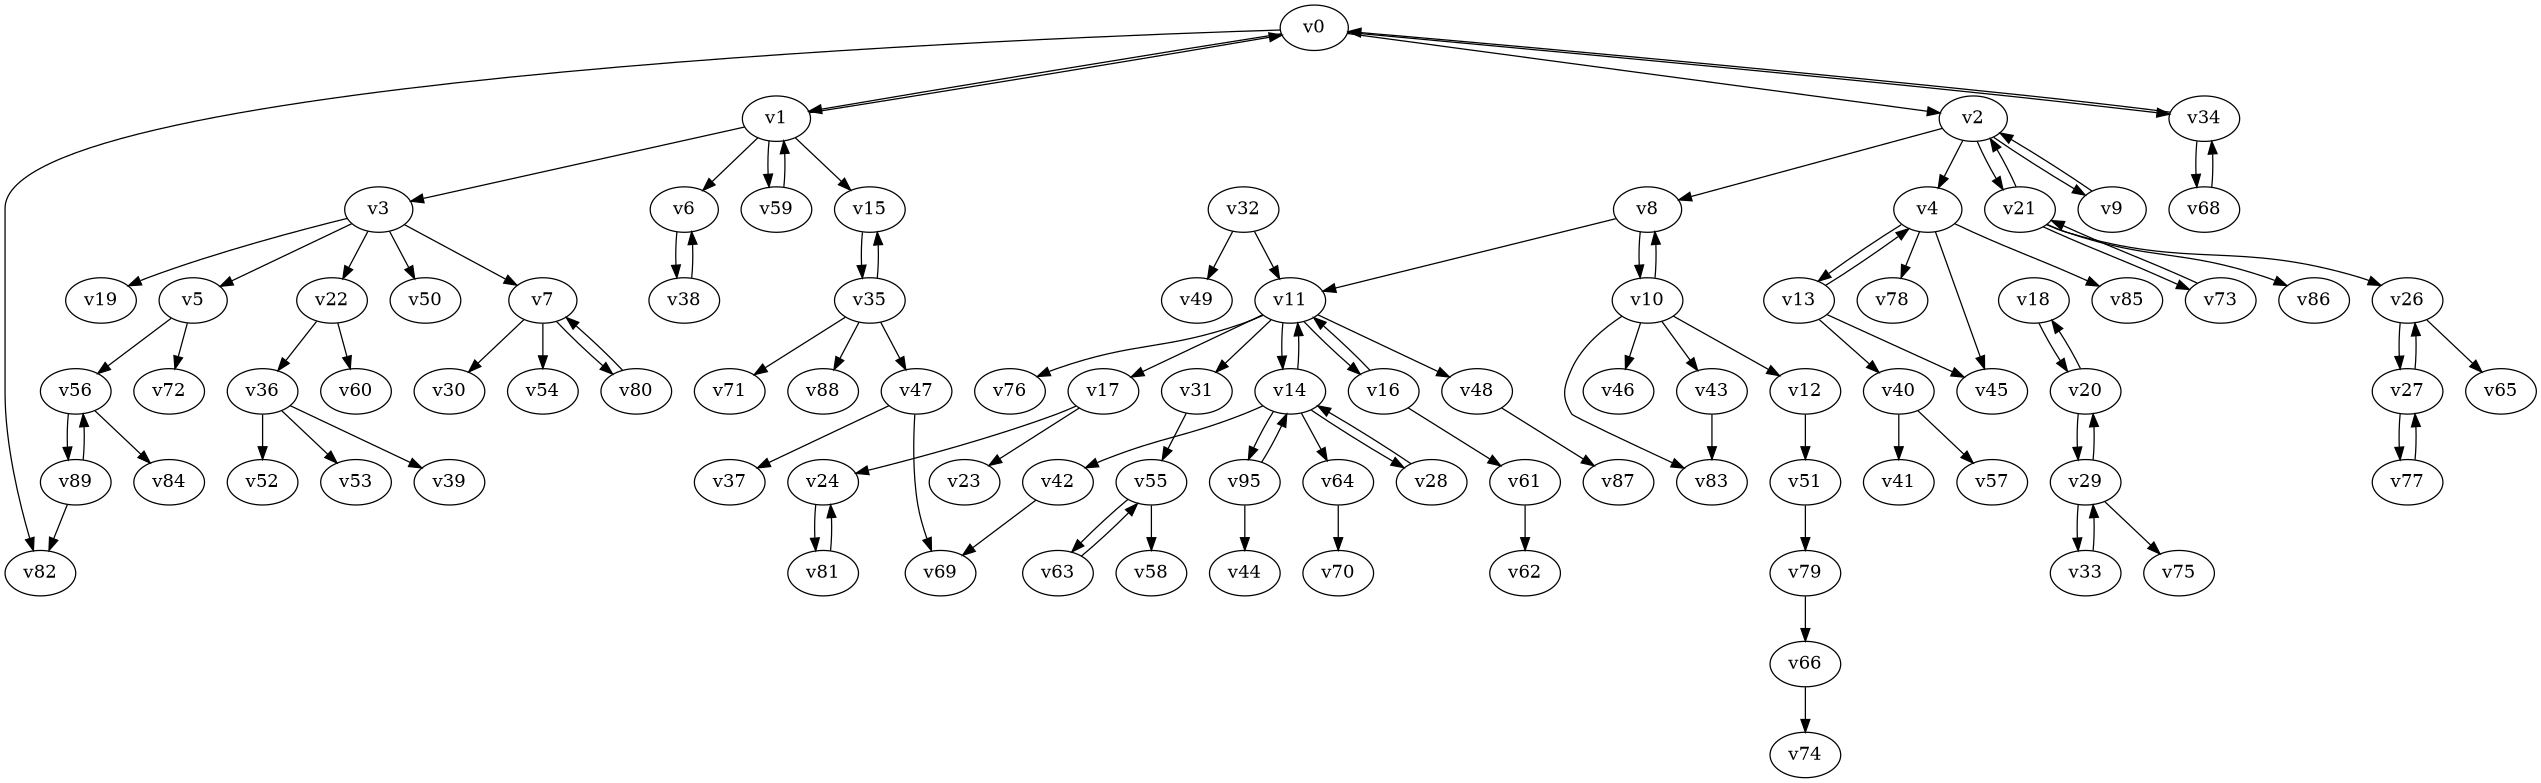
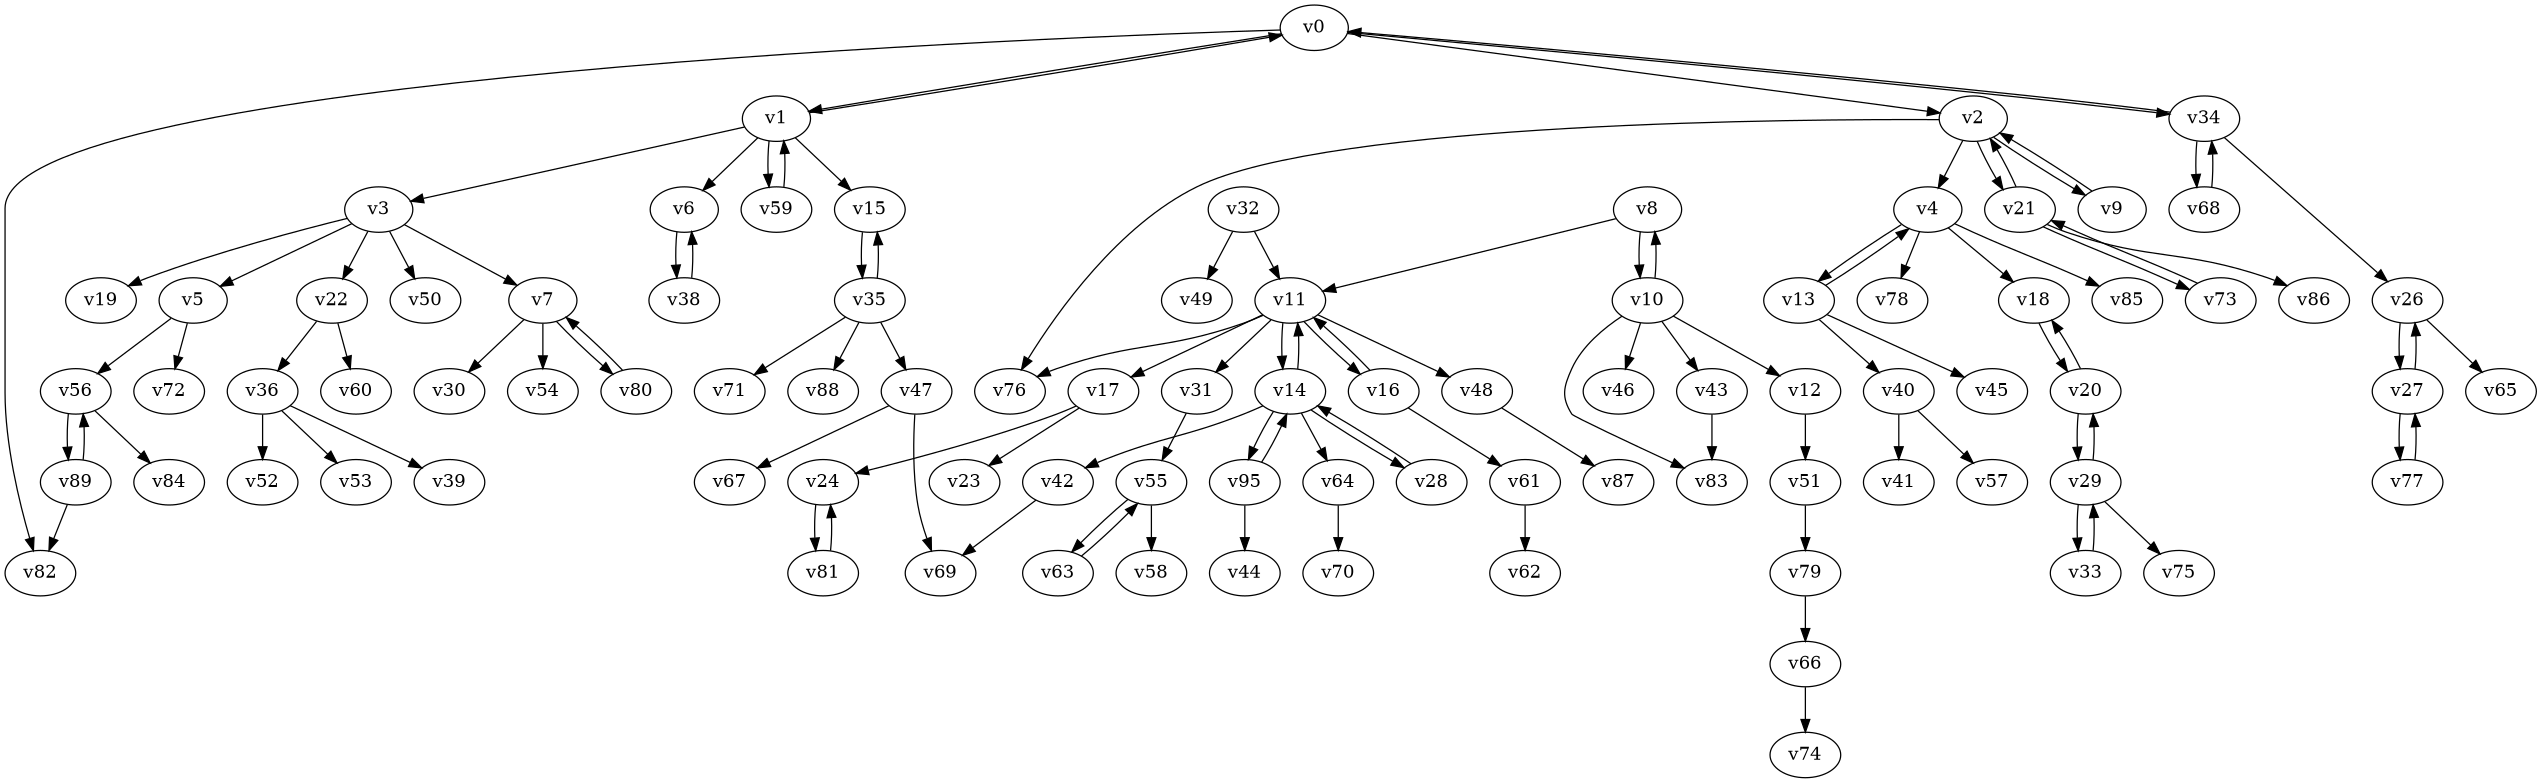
edge "v2" -> "v8": now "v2" -> "v76"
edge "v21" -> "v26": now "v34" -> "v26"
edge "v4" -> "v45": now "v4" -> "v18"
node "v37": label "v37" -> "v67"
